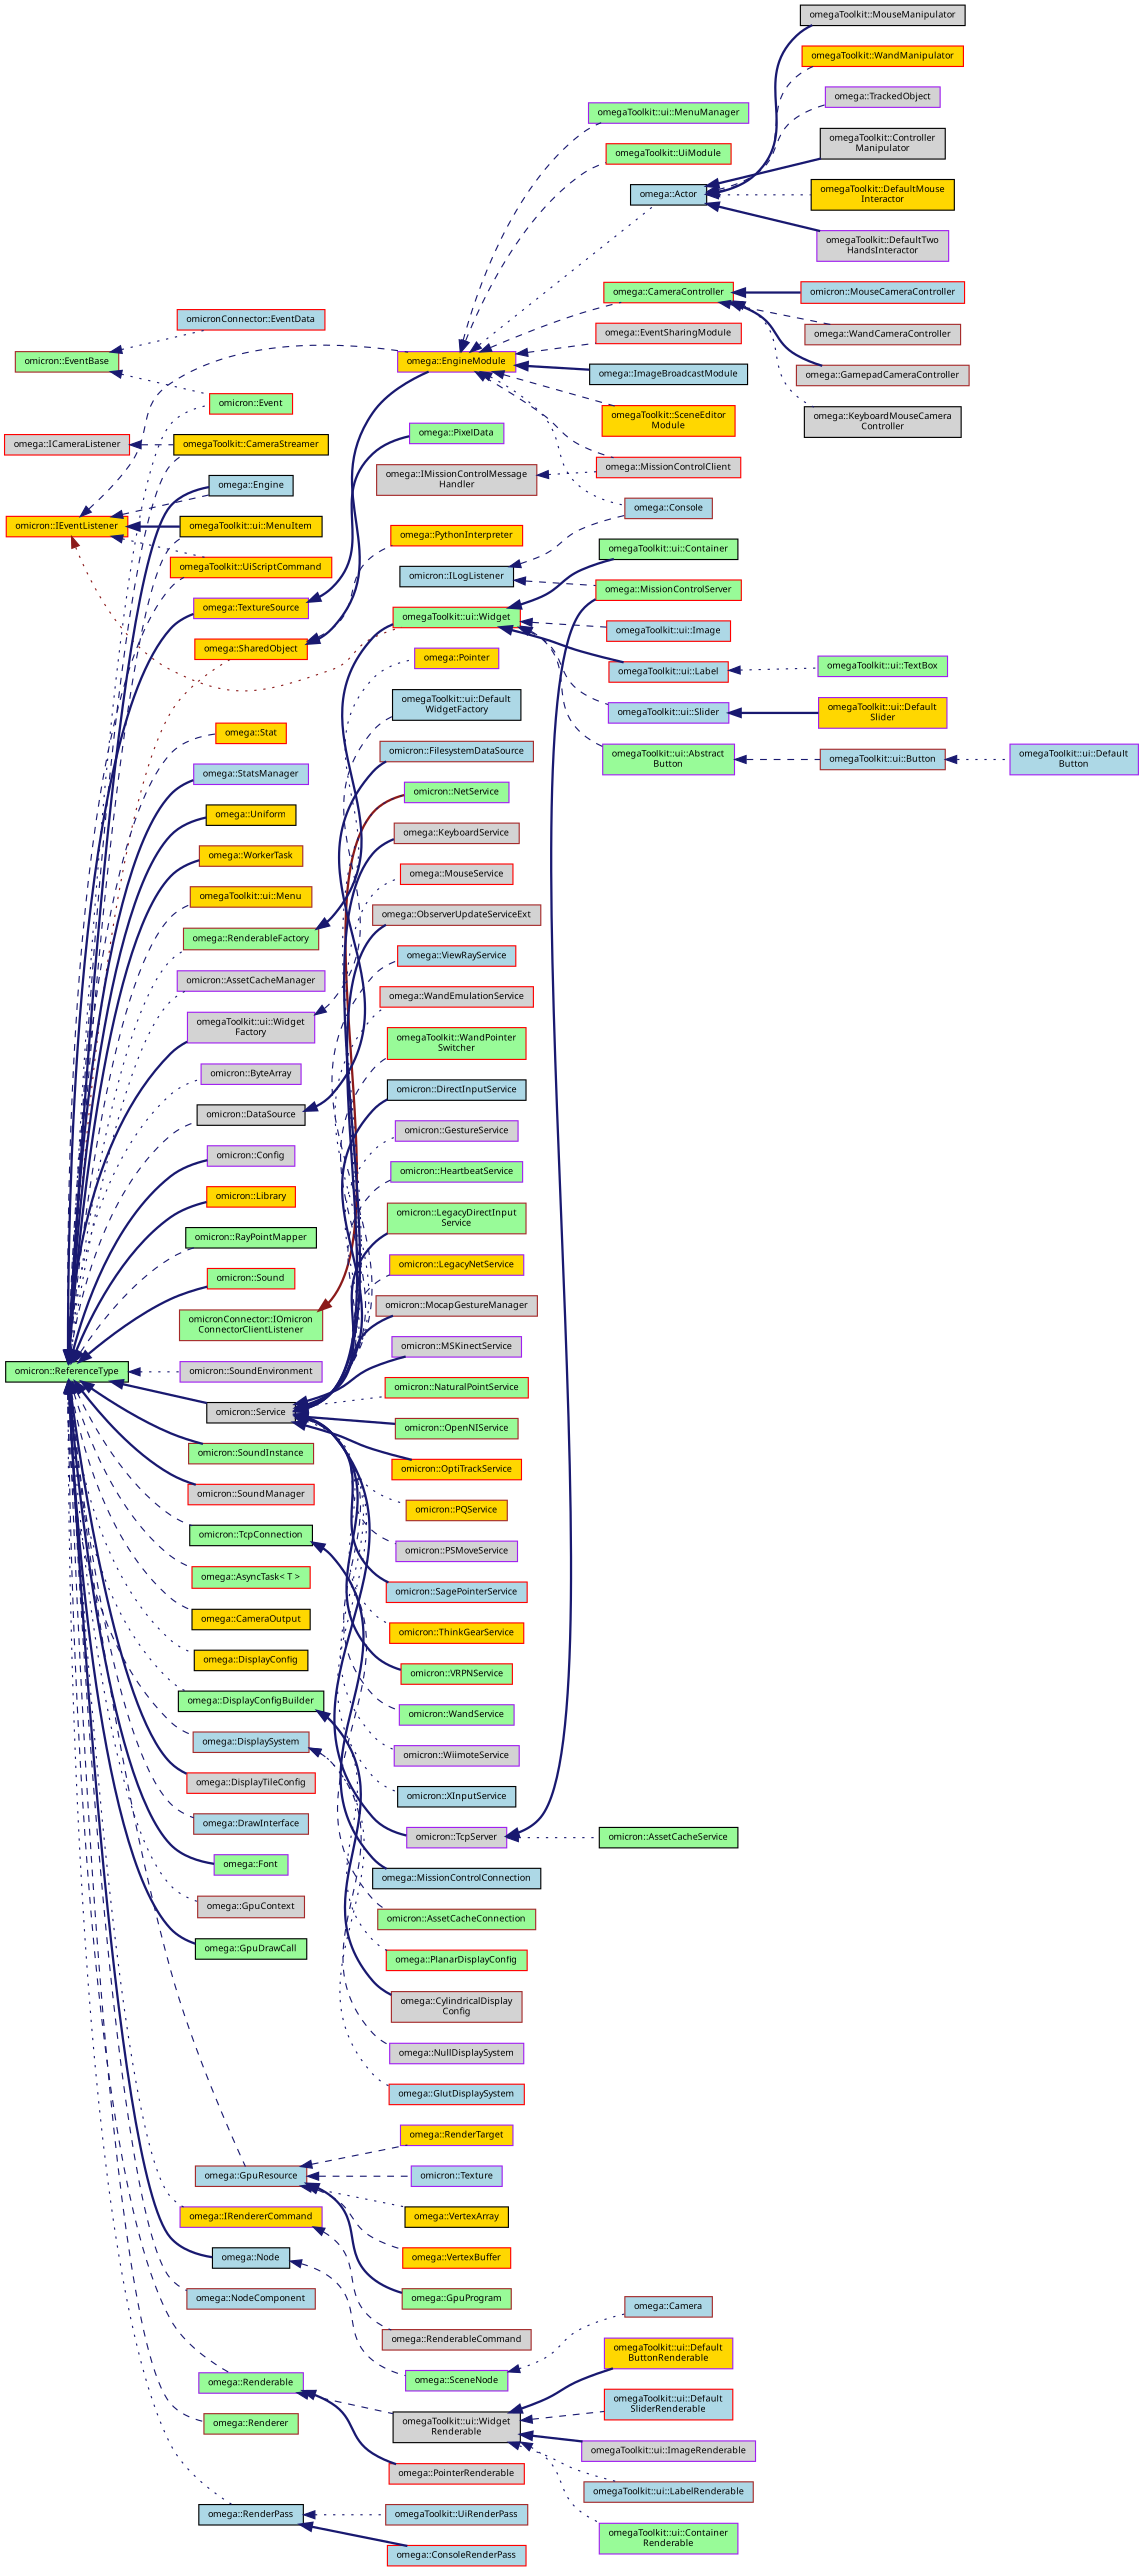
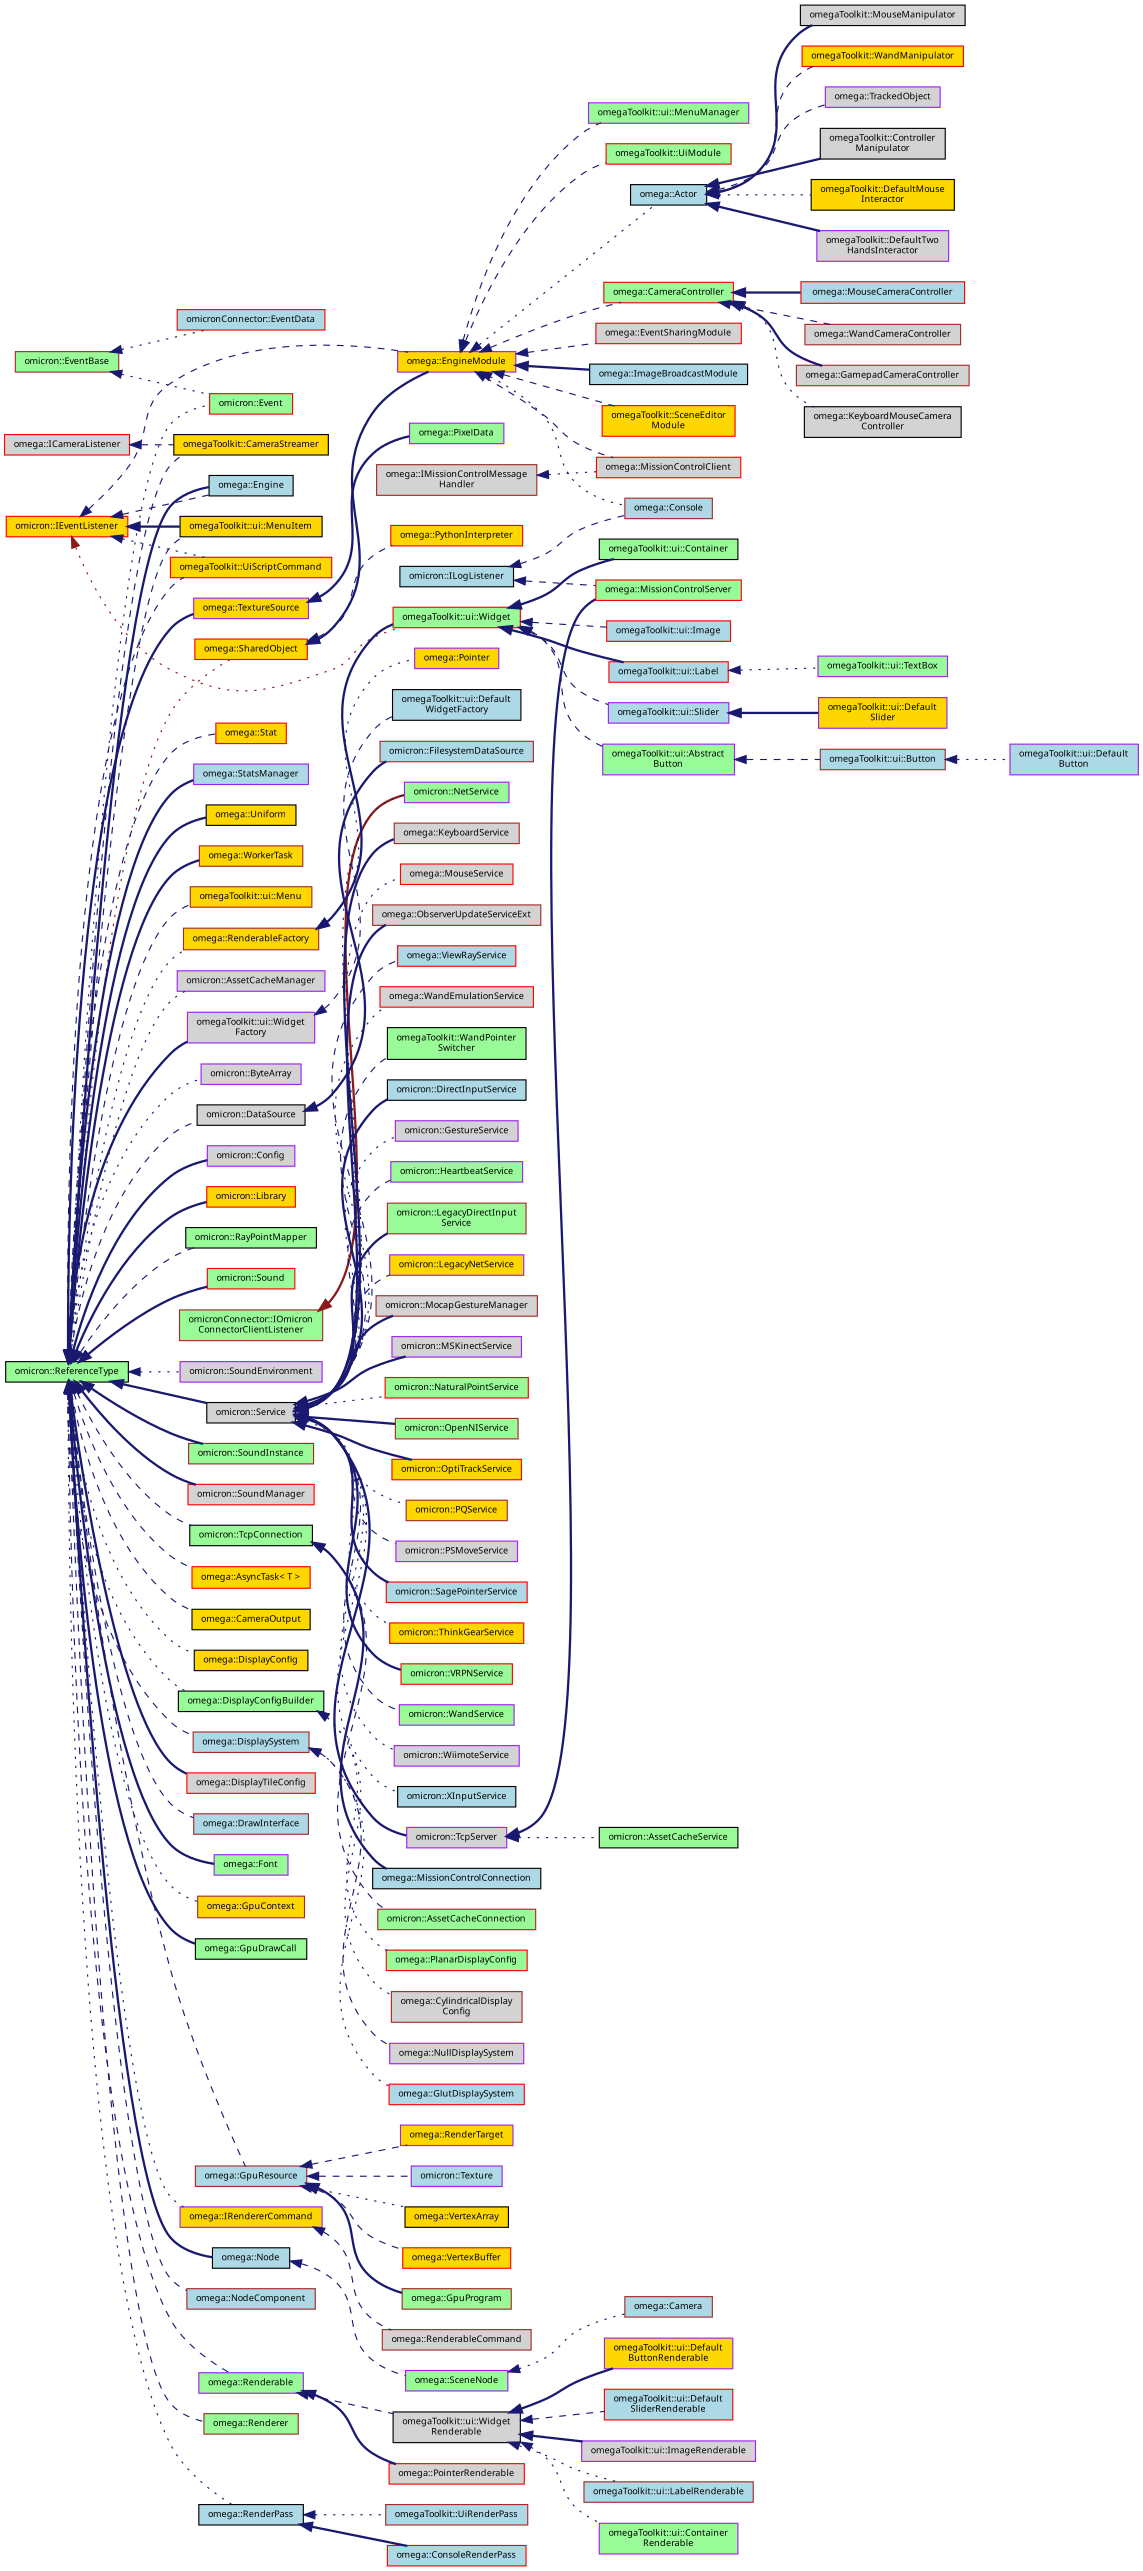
node "omicron::MouseCameraController": label "omicron::MouseCameraController" -> "omega::MouseCameraController"
node "omega::RenderableFactory": fillcolor palegreen -> gold
node "omegaToolkit::WandPointer Switcher": color red -> black
node "omega::AsyncTask< T >": fillcolor palegreen -> gold
edge "omega::CylindricalDisplay Config" -> "omega::DisplayConfigBuilder": style bold -> dotted
node "omega::GpuContext": fillcolor lightgrey -> gold
